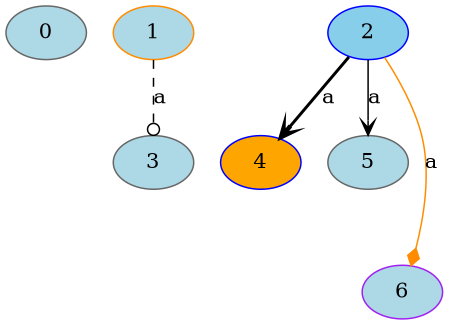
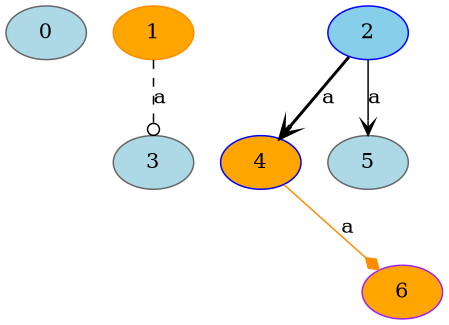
node "1": fillcolor lightblue -> orange
edge "2" -> "6": now "4" -> "6"
node "6": fillcolor lightblue -> orange
